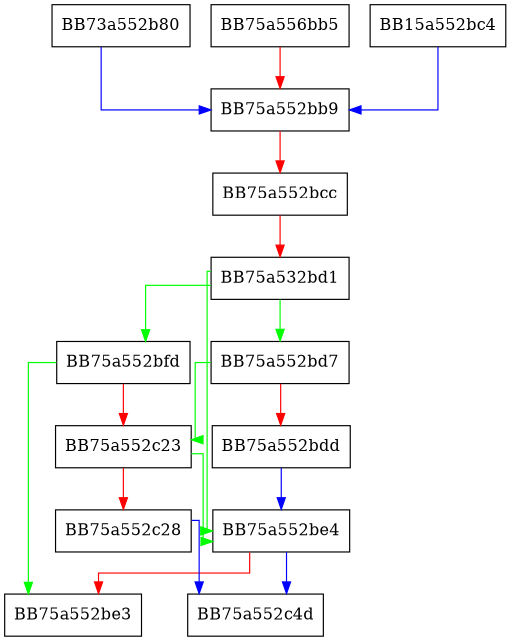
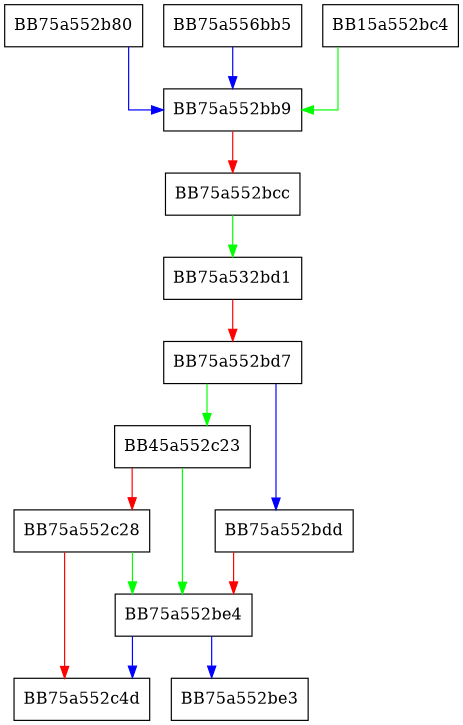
node "BB73a552b80": label "BB73a552b80" -> "BB75a552b80"
edge "BB75a556bb5" -> "BB75a552bb9": color red -> blue
edge "BB15a552bc4" -> "BB75a552bb9": color blue -> green
edge "BB75a552bcc" -> "BB75a532bd1": color red -> green
edge "BB75a532bd1" -> "BB75a552bd7": color green -> red
node "BB75a552bfd": removed
edge "BB75a532bd1" -> "BB75a552be4": now "BB75a552c28" -> "BB75a552be4"
edge "BB75a552bd7" -> "BB75a552bdd": color red -> blue
node "BB75a552c23": label "BB75a552c23" -> "BB45a552c23"
edge "BB75a552bdd" -> "BB75a552be4": color blue -> red
edge "BB75a552c28" -> "BB75a552c4d": color blue -> red
edge "BB75a552be4" -> "BB75a552be3": color red -> blue
